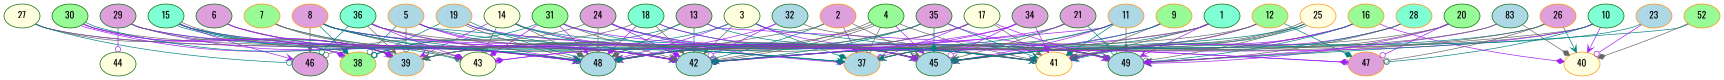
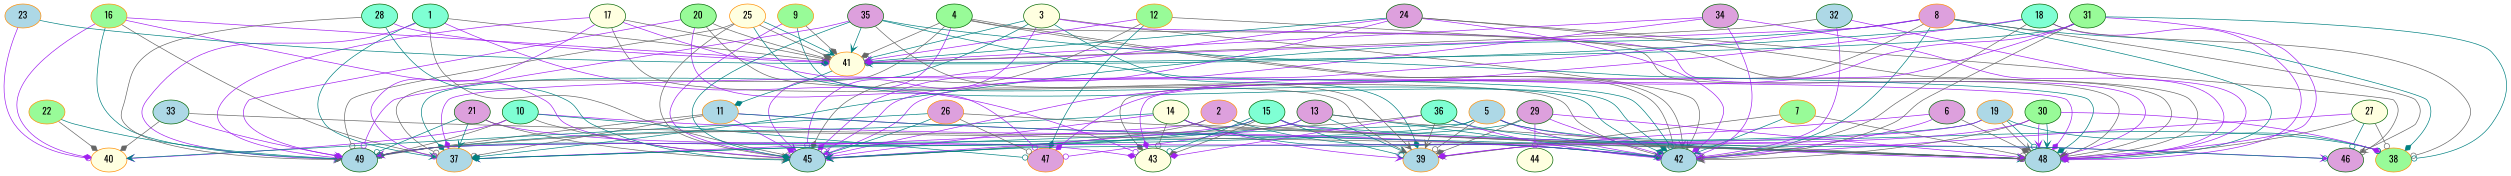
node "28": color darkorange -> darkgreen
node "83": label "83" -> "33"
node "52": label "52" -> "22"
edge "11" -> "41": reversed
edge "36" -> "45": removed
